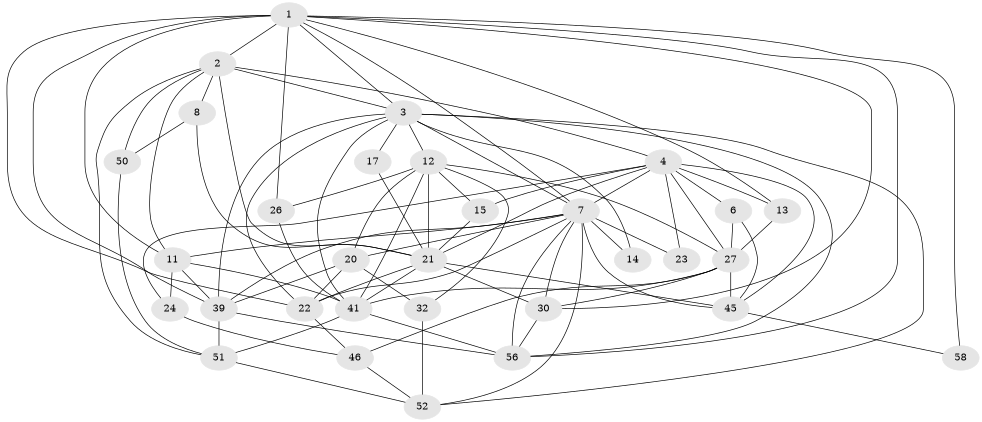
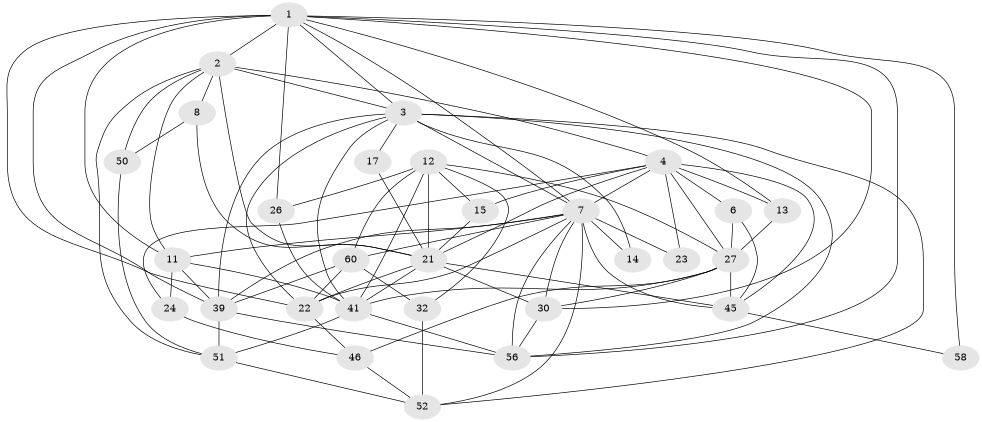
edge "3" -- "12": removed
node "20": label "20" -> "60"
